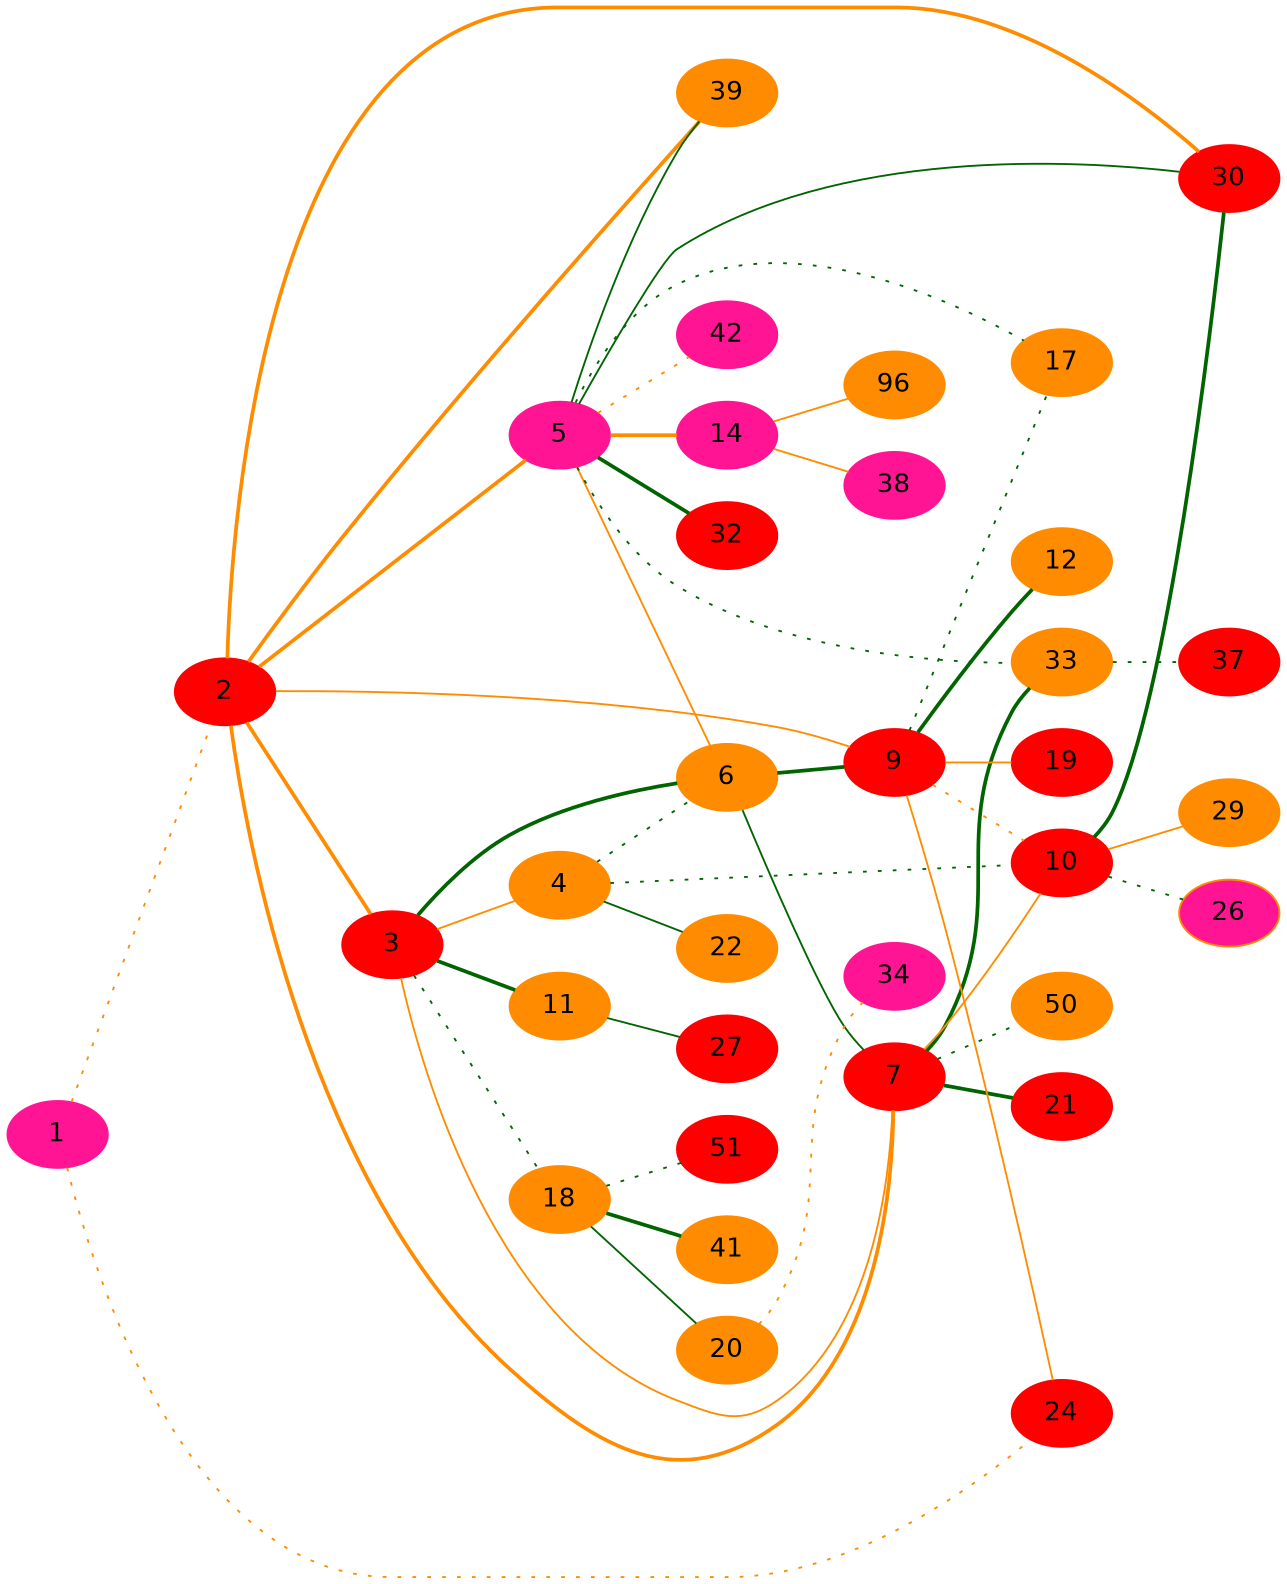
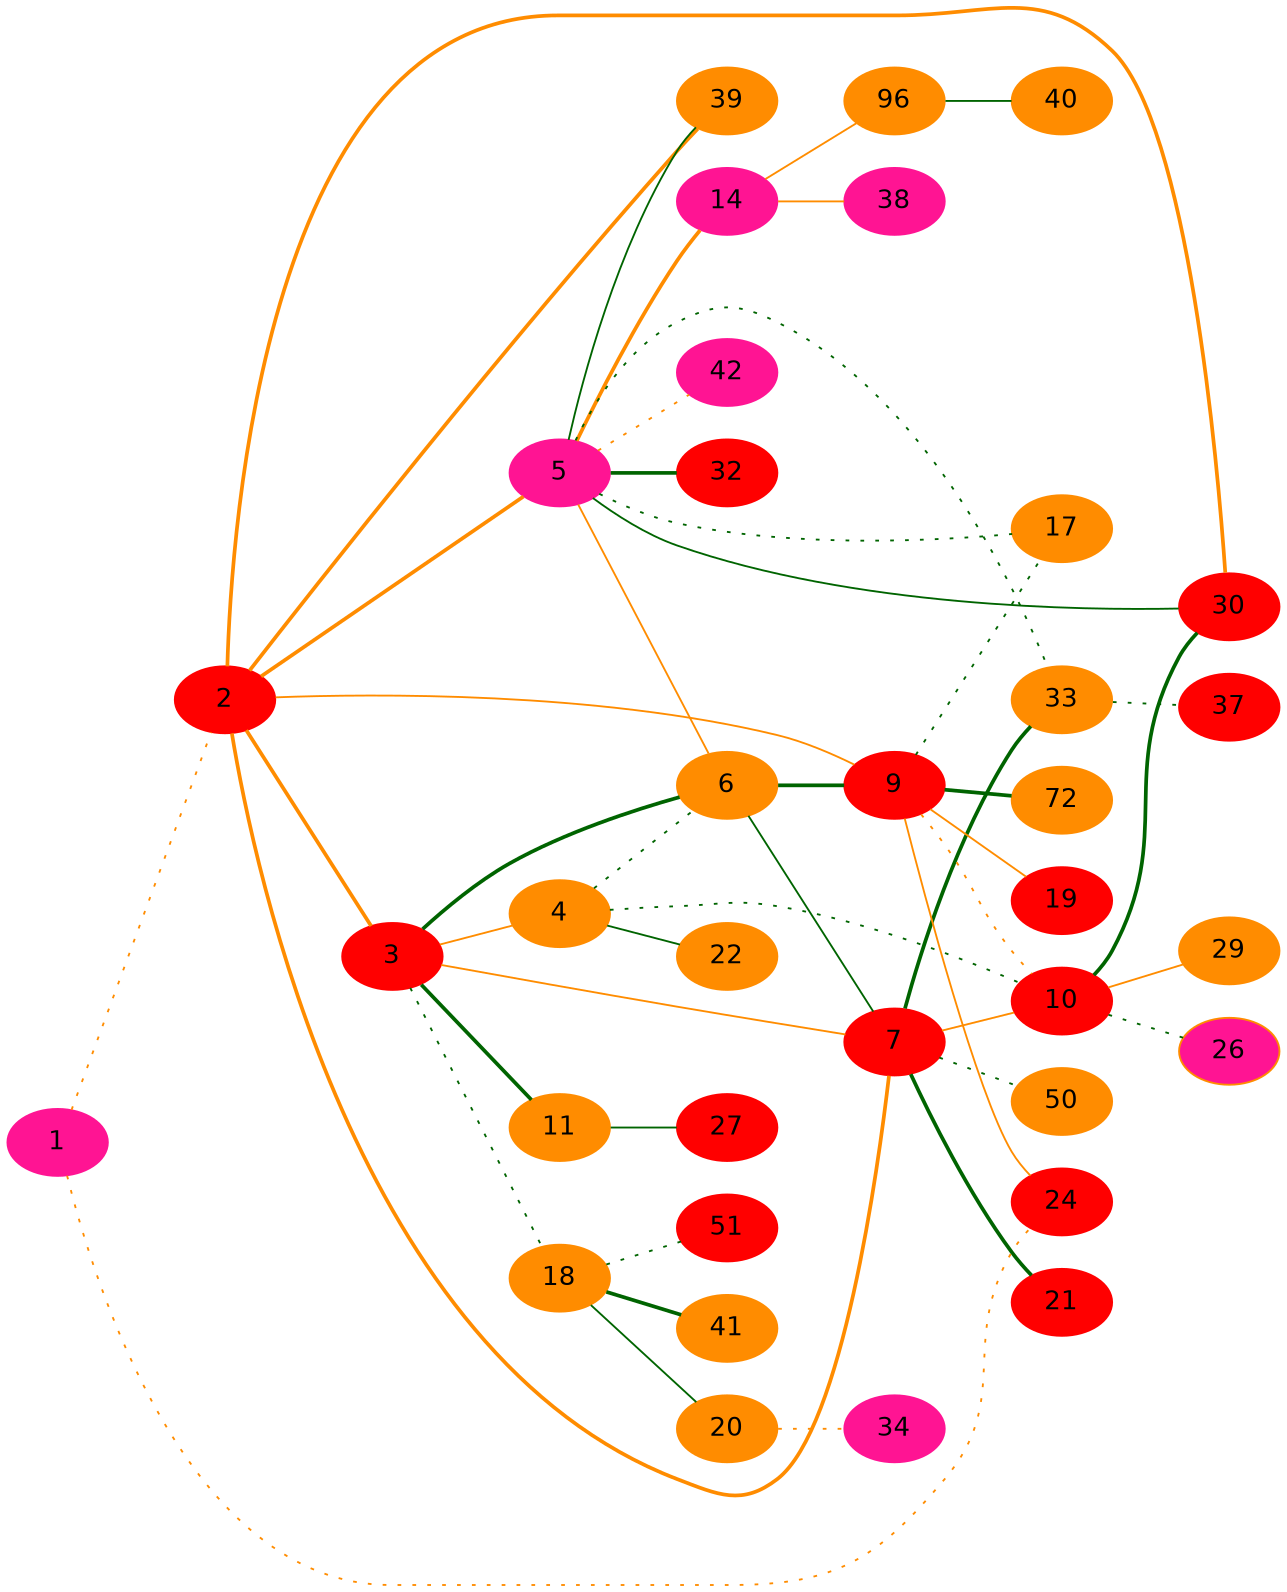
node "40": added
node "12": label "12" -> "72"
